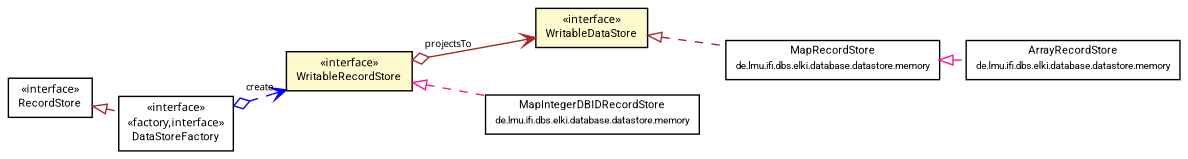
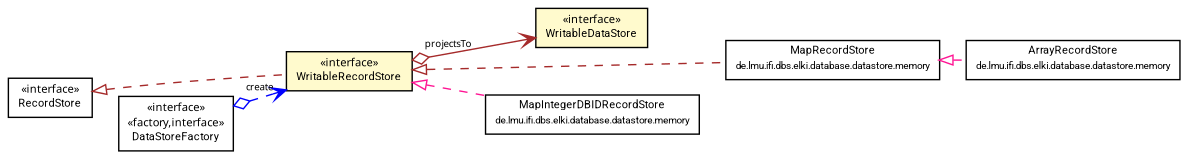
edge "MapRecordStore" -> "WritableDataStore": now "MapRecordStore" -> "WritableRecordStore"
edge "DataStoreFactory" -> "RecordStore": now "WritableRecordStore" -> "RecordStore"
